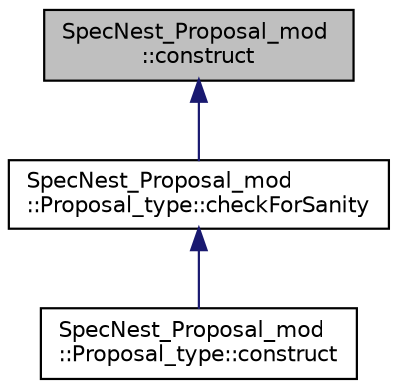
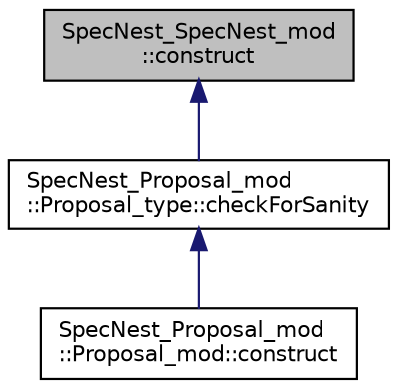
node "SpecNest_Proposal_mod ::construct": label "SpecNest_Proposal_mod ::construct" -> "SpecNest_SpecNest_mod ::construct"
node "SpecNest_Proposal_mod ::Proposal_type::construct": label "SpecNest_Proposal_mod ::Proposal_type::construct" -> "SpecNest_Proposal_mod ::Proposal_mod::construct"
